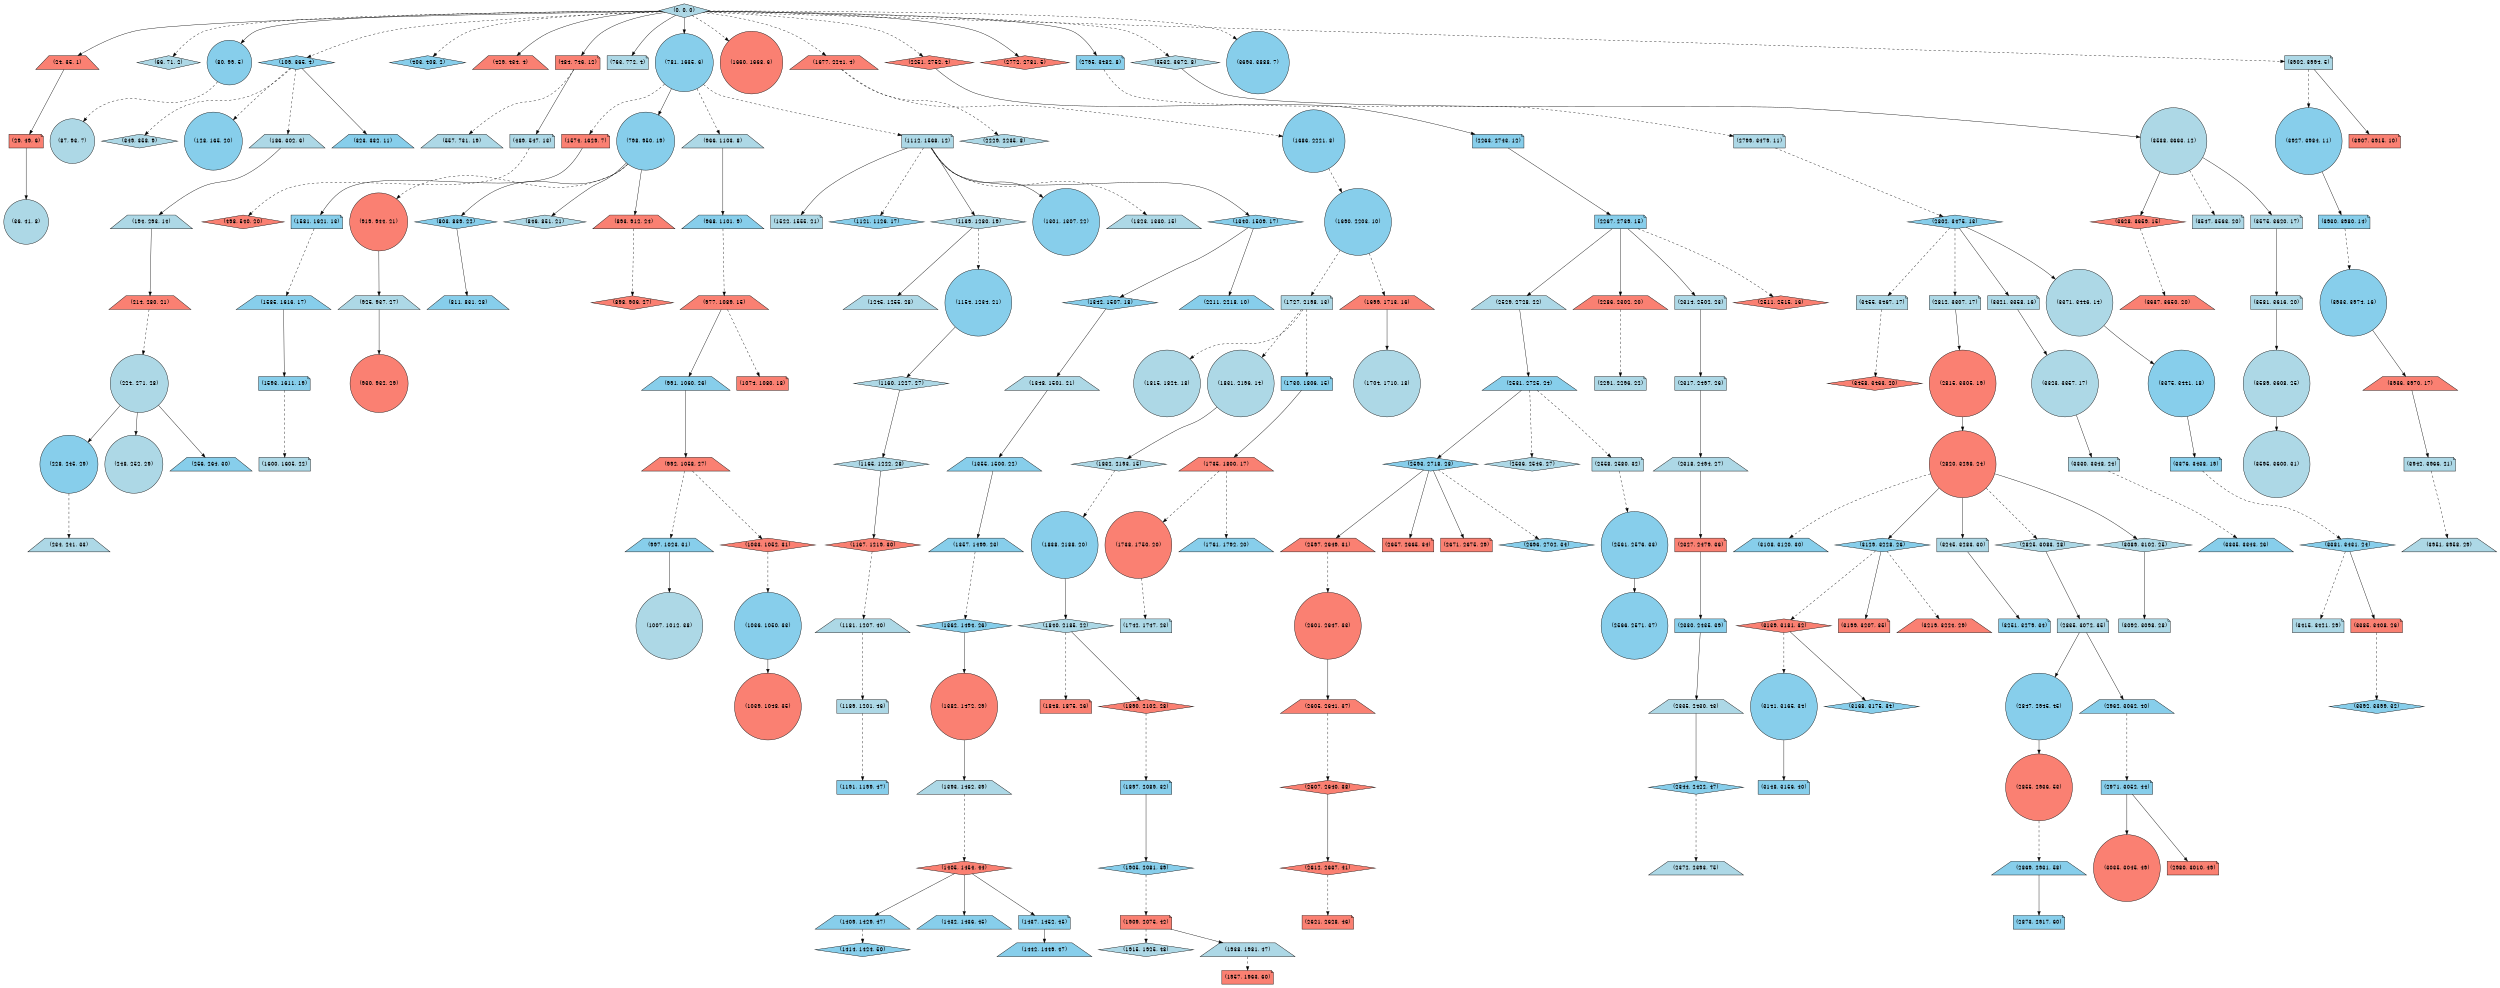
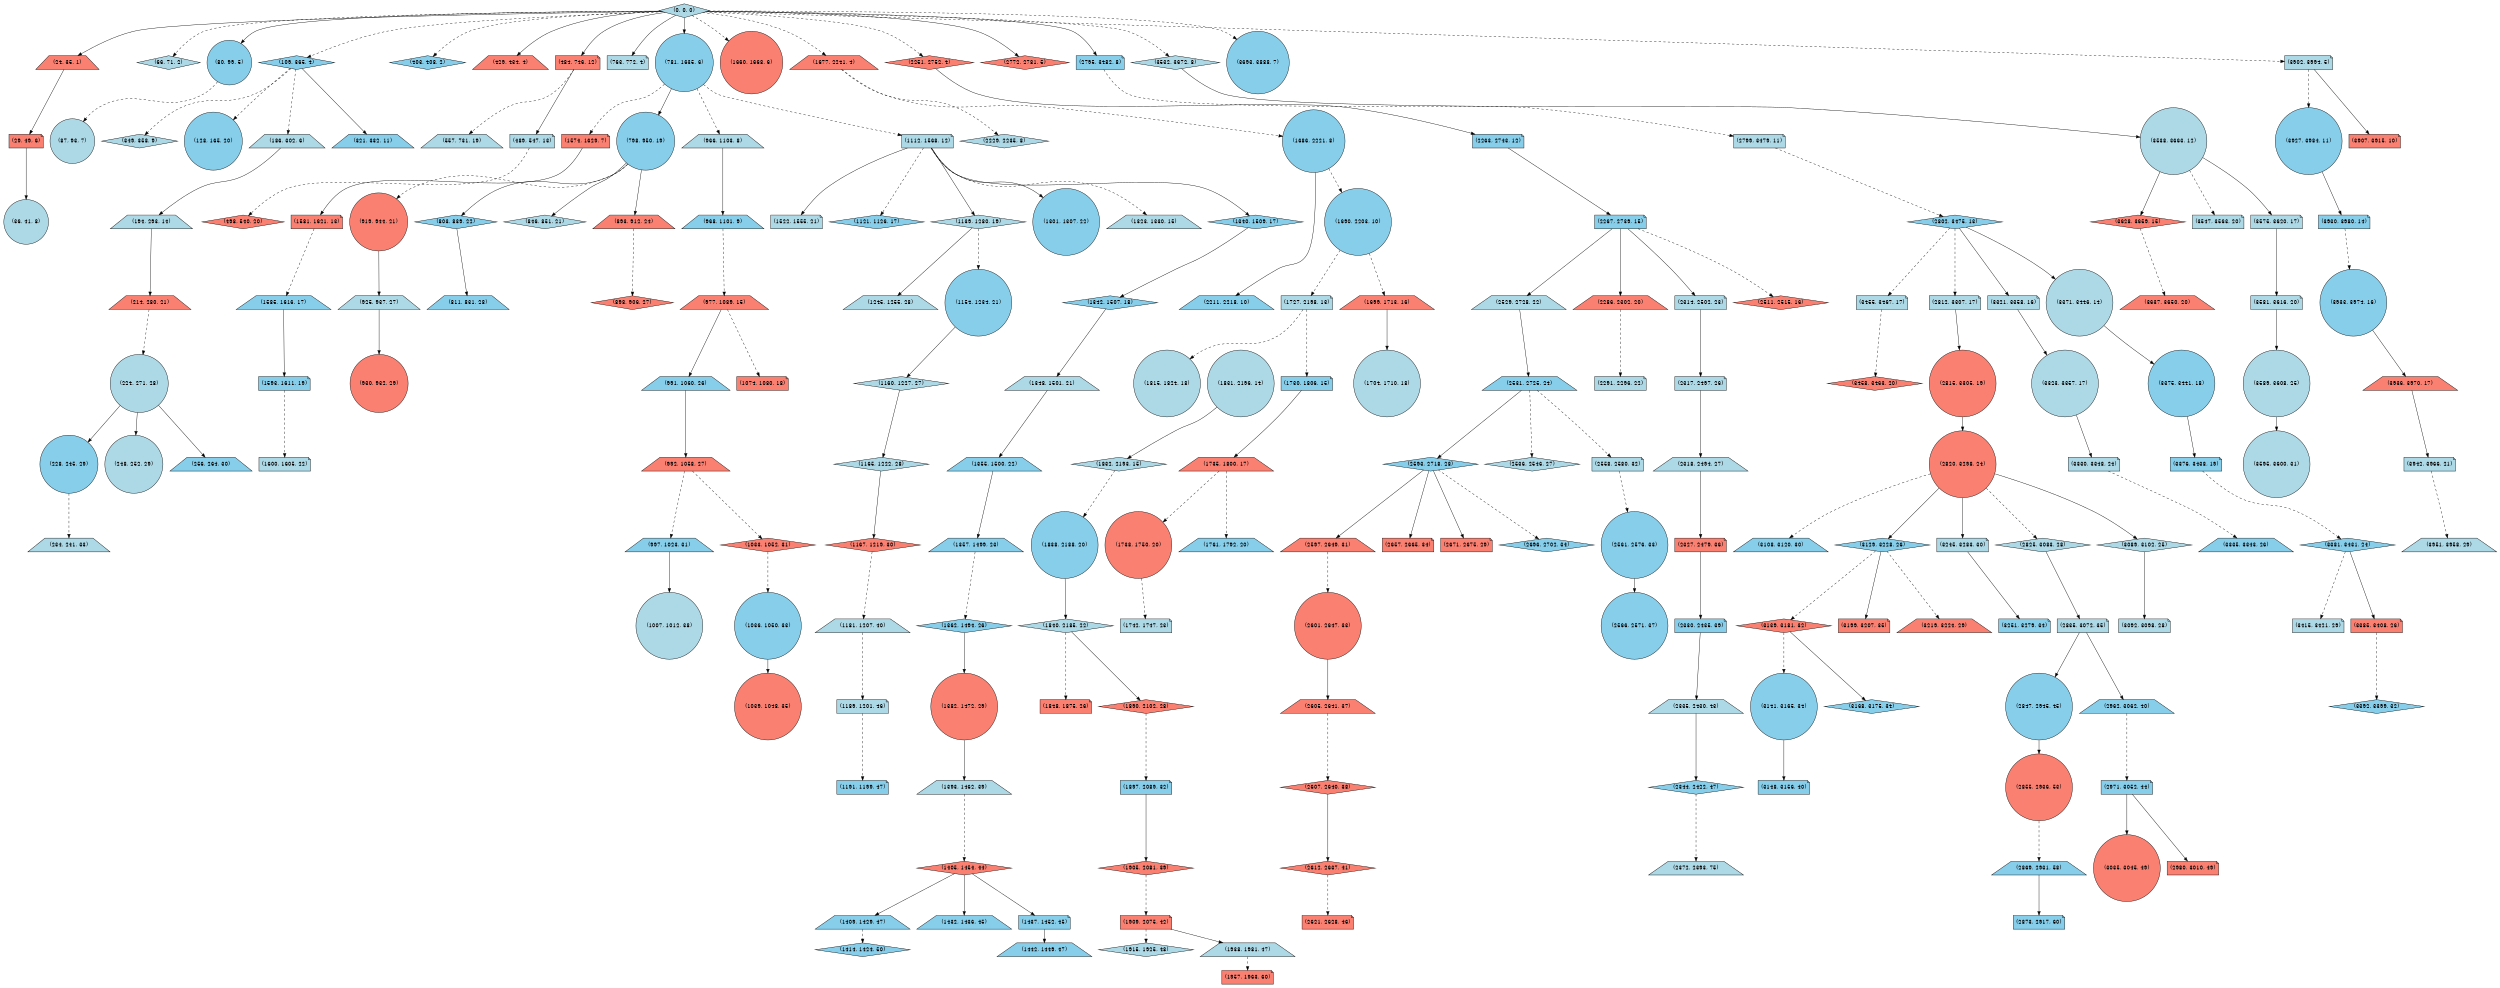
node "(323, 332, 11)": label "(323, 332, 11)" -> "(321, 332, 11)"
node "(1581, 1621, 13)": fillcolor skyblue -> salmon
edge "(1340, 1509, 17)" -> "(2211, 2218, 10)": now "(1686, 2221, 8)" -> "(2211, 2218, 10)"
edge "(1727, 2198, 13)" -> "(1831, 2196, 14)": removed
node "(1905, 2081, 39)": fillcolor skyblue -> salmon
